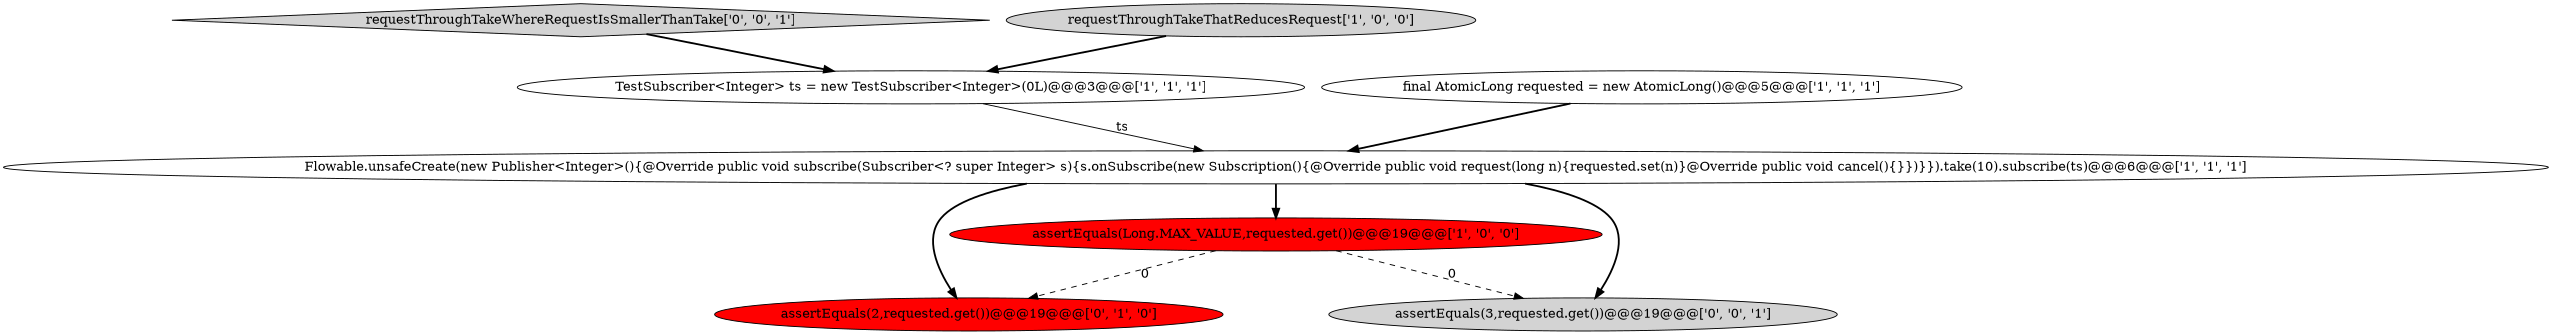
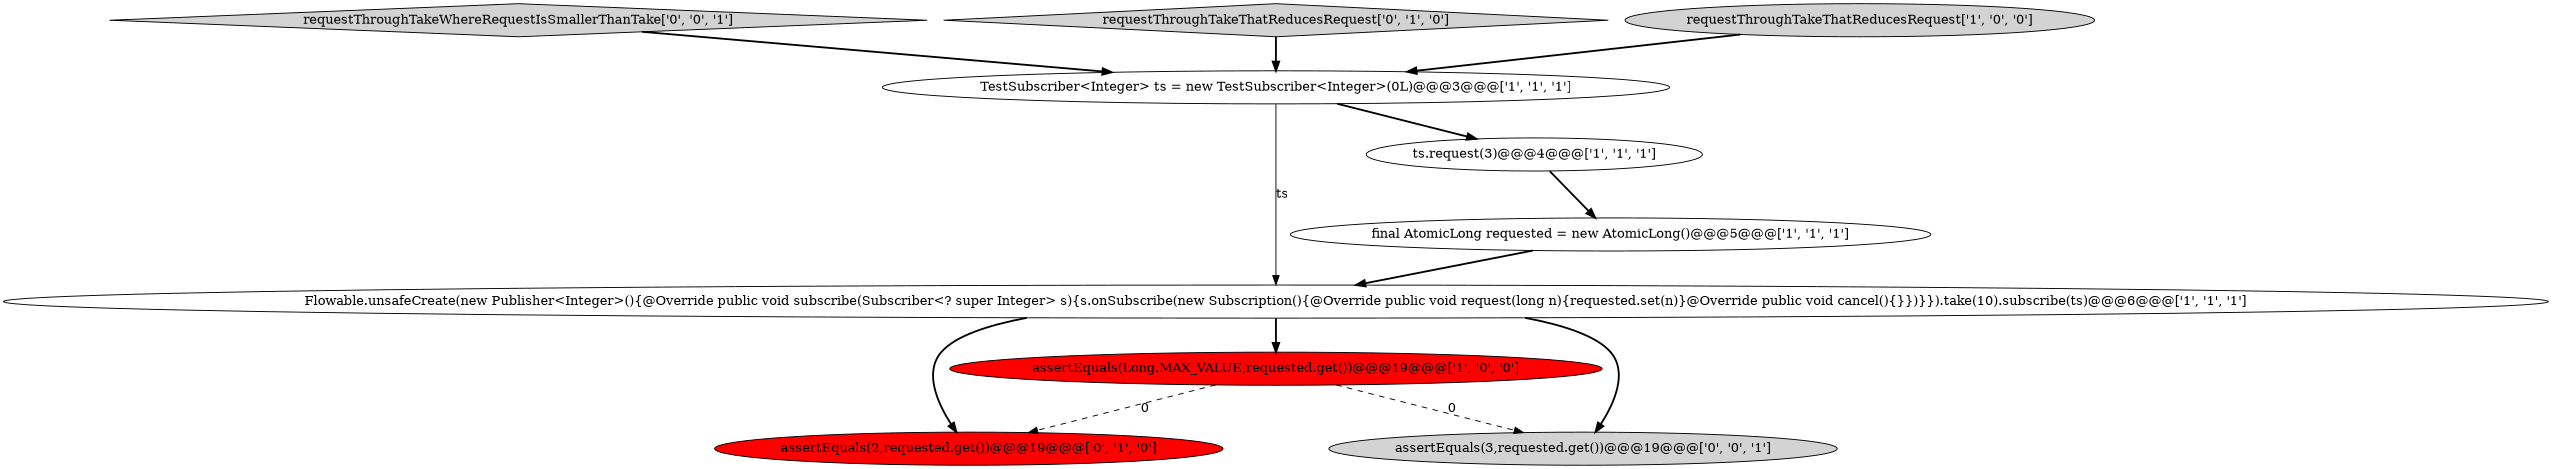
node "requestThroughTakeThatReducesRequest['0', '1', '0']": added
node "ts.request(3)@@@4@@@['1', '1', '1']": added
